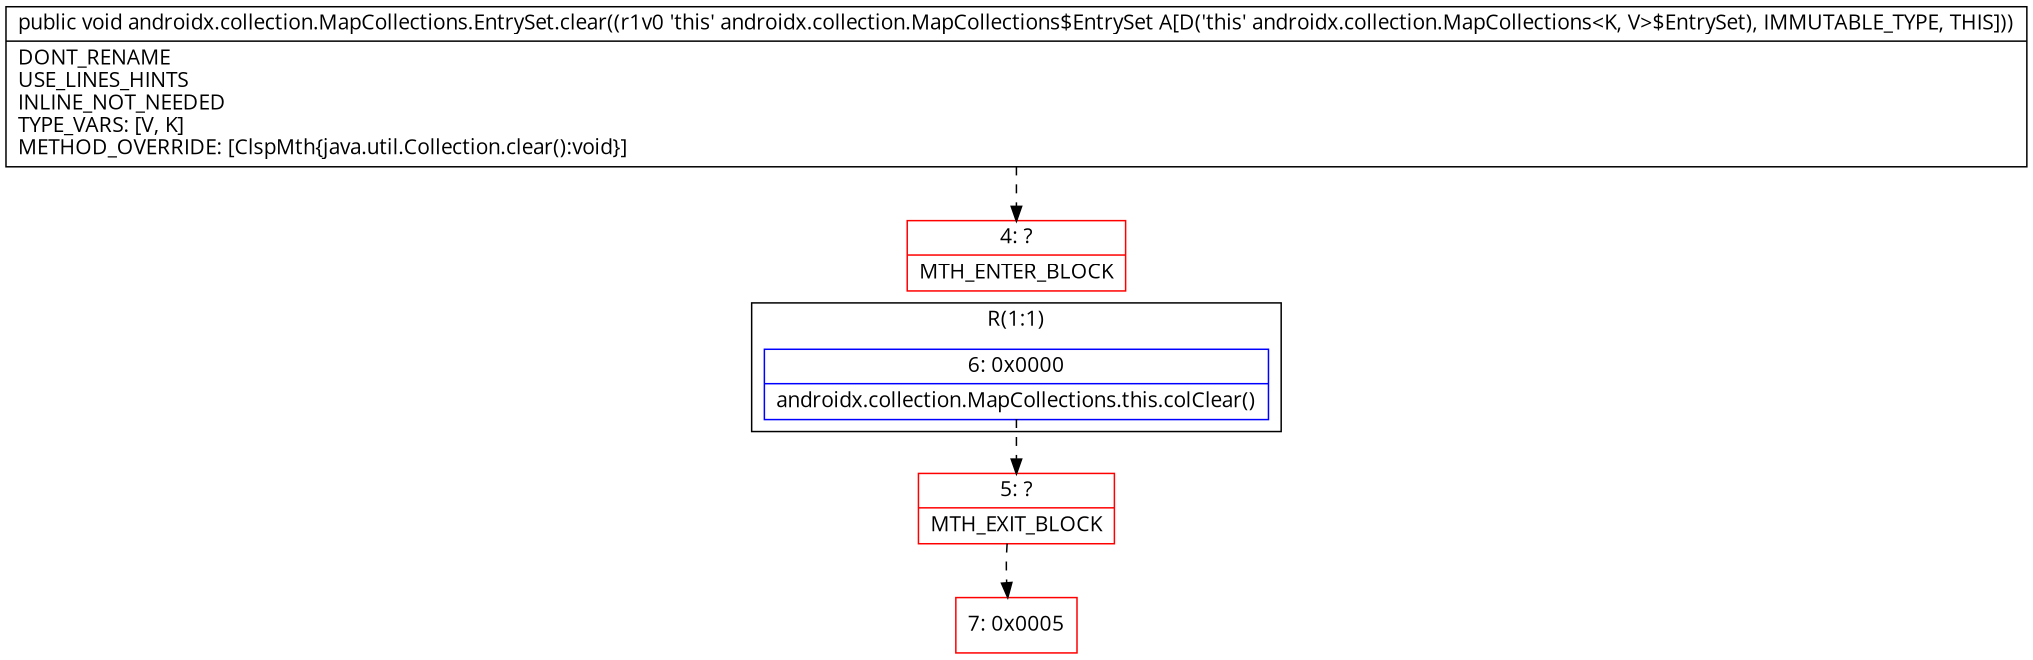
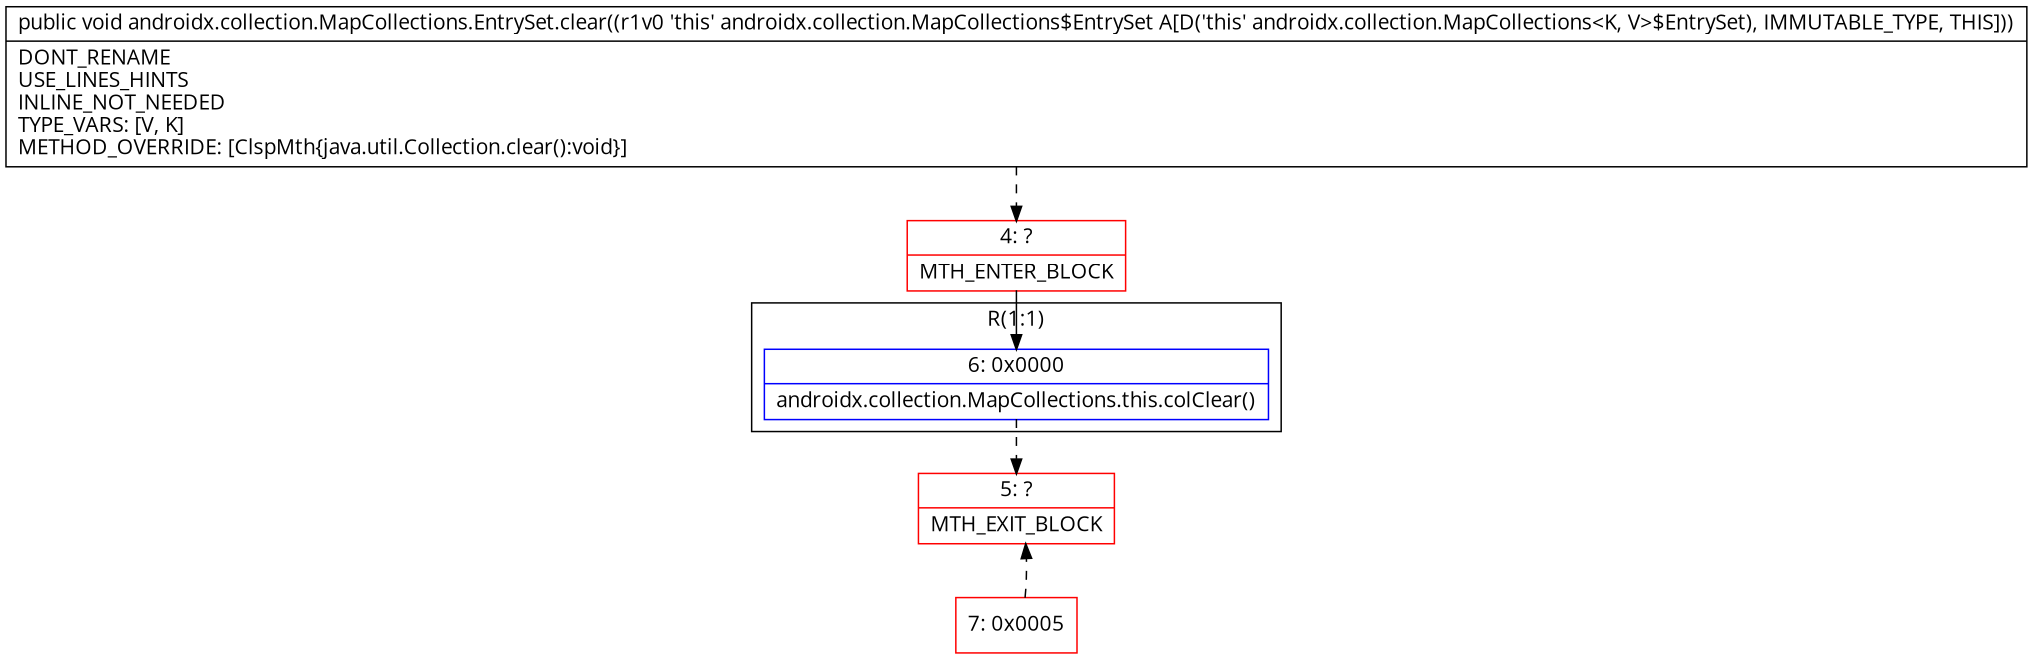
edge "4: ?" -> "6: 0x0000": added
edge "5: ?" -> "7: 0x0005": reversed
